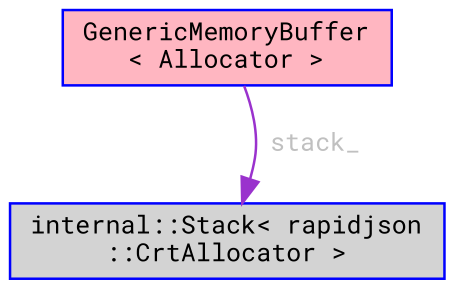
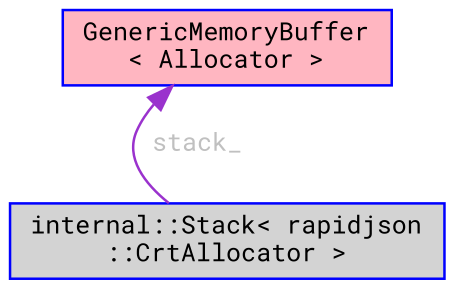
edge "GenericMemoryBuffer < Allocator >" -> "internal::Stack< rapidjson ::CrtAllocator >": reversed
